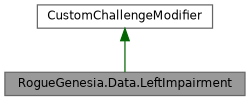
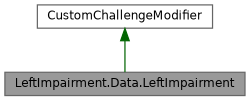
node "RogueGenesia.Data.LeftImpairment": label "RogueGenesia.Data.LeftImpairment" -> "LeftImpairment.Data.LeftImpairment"
